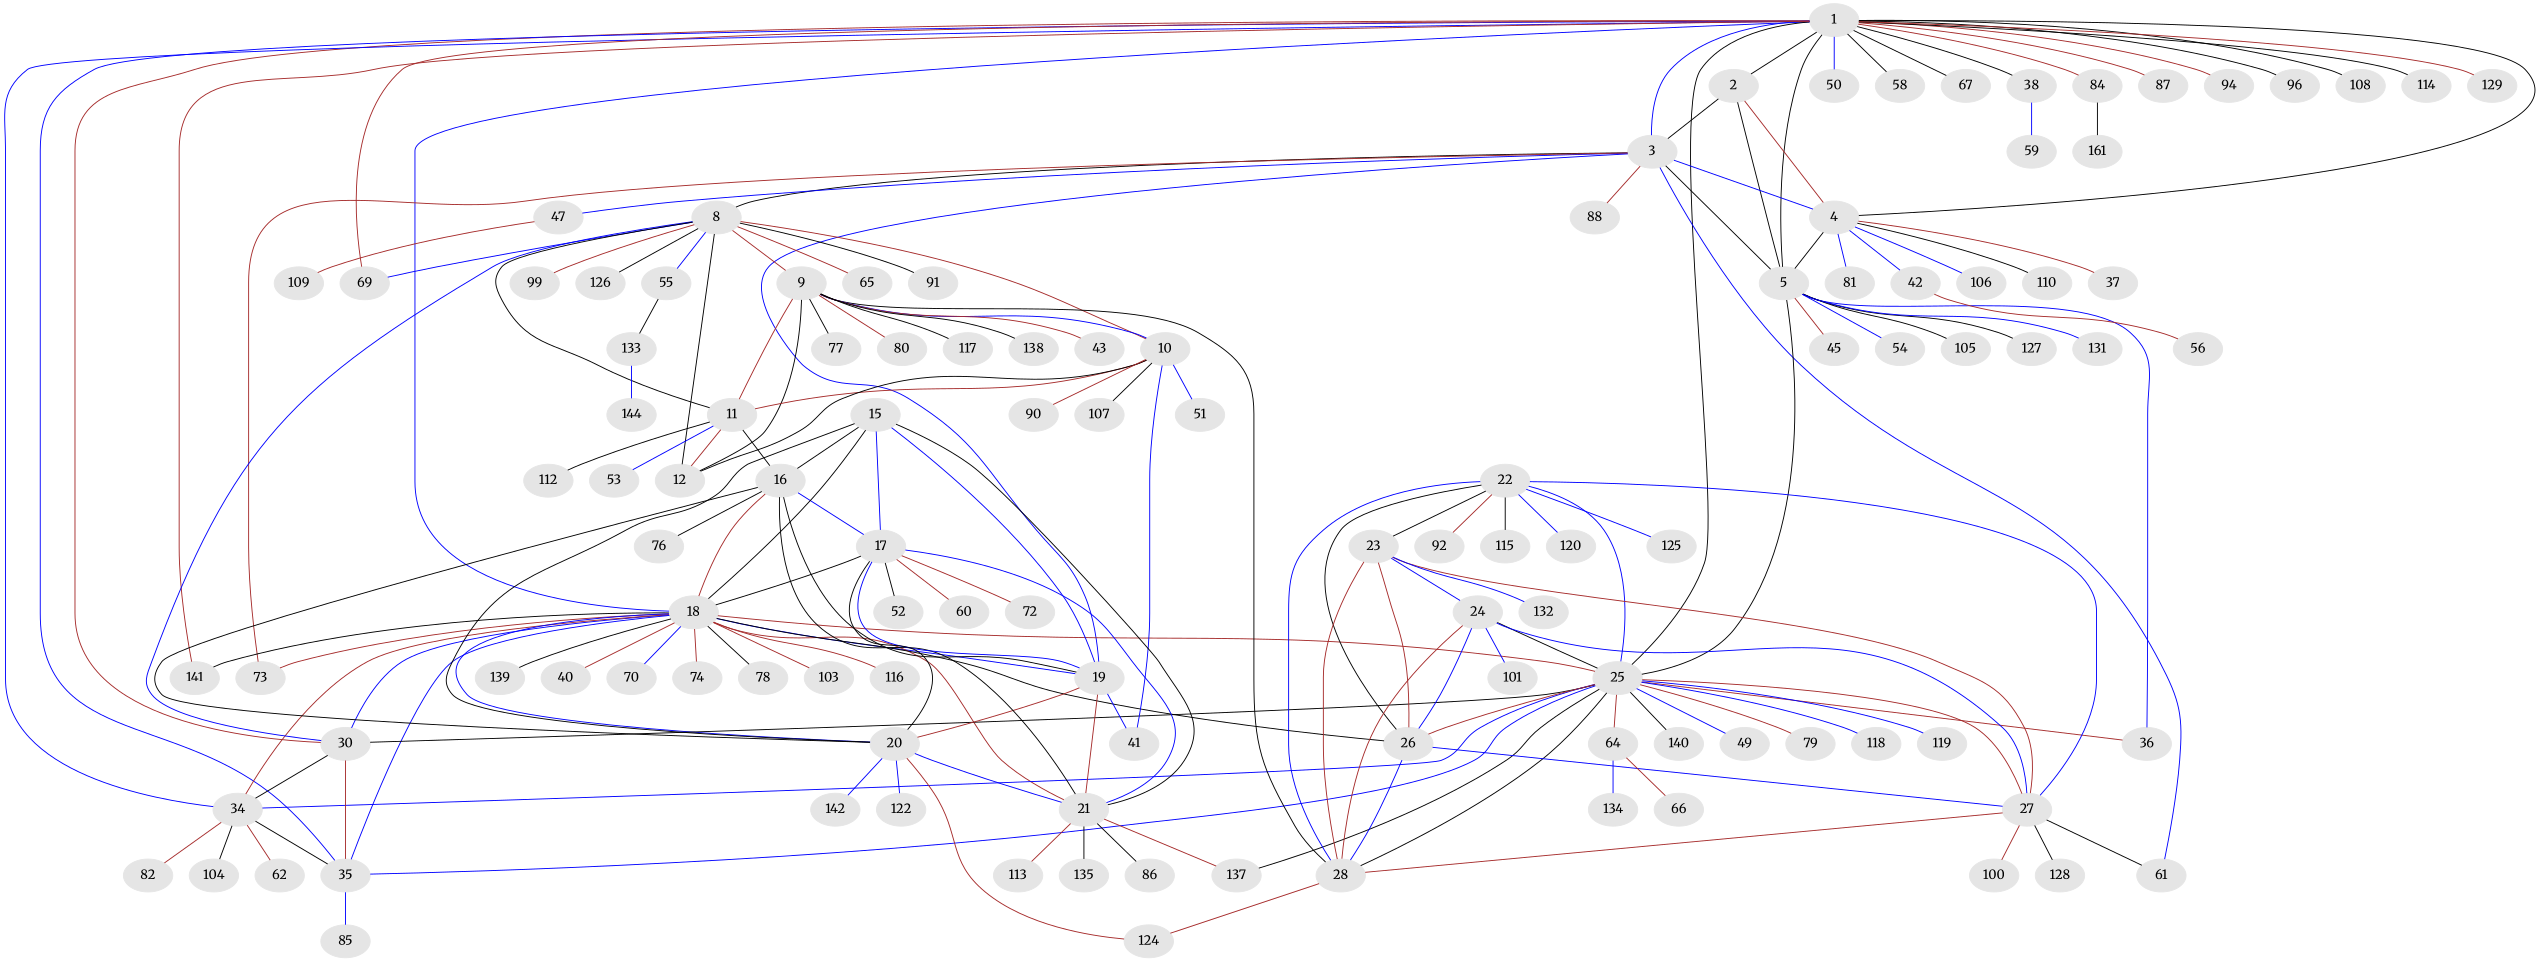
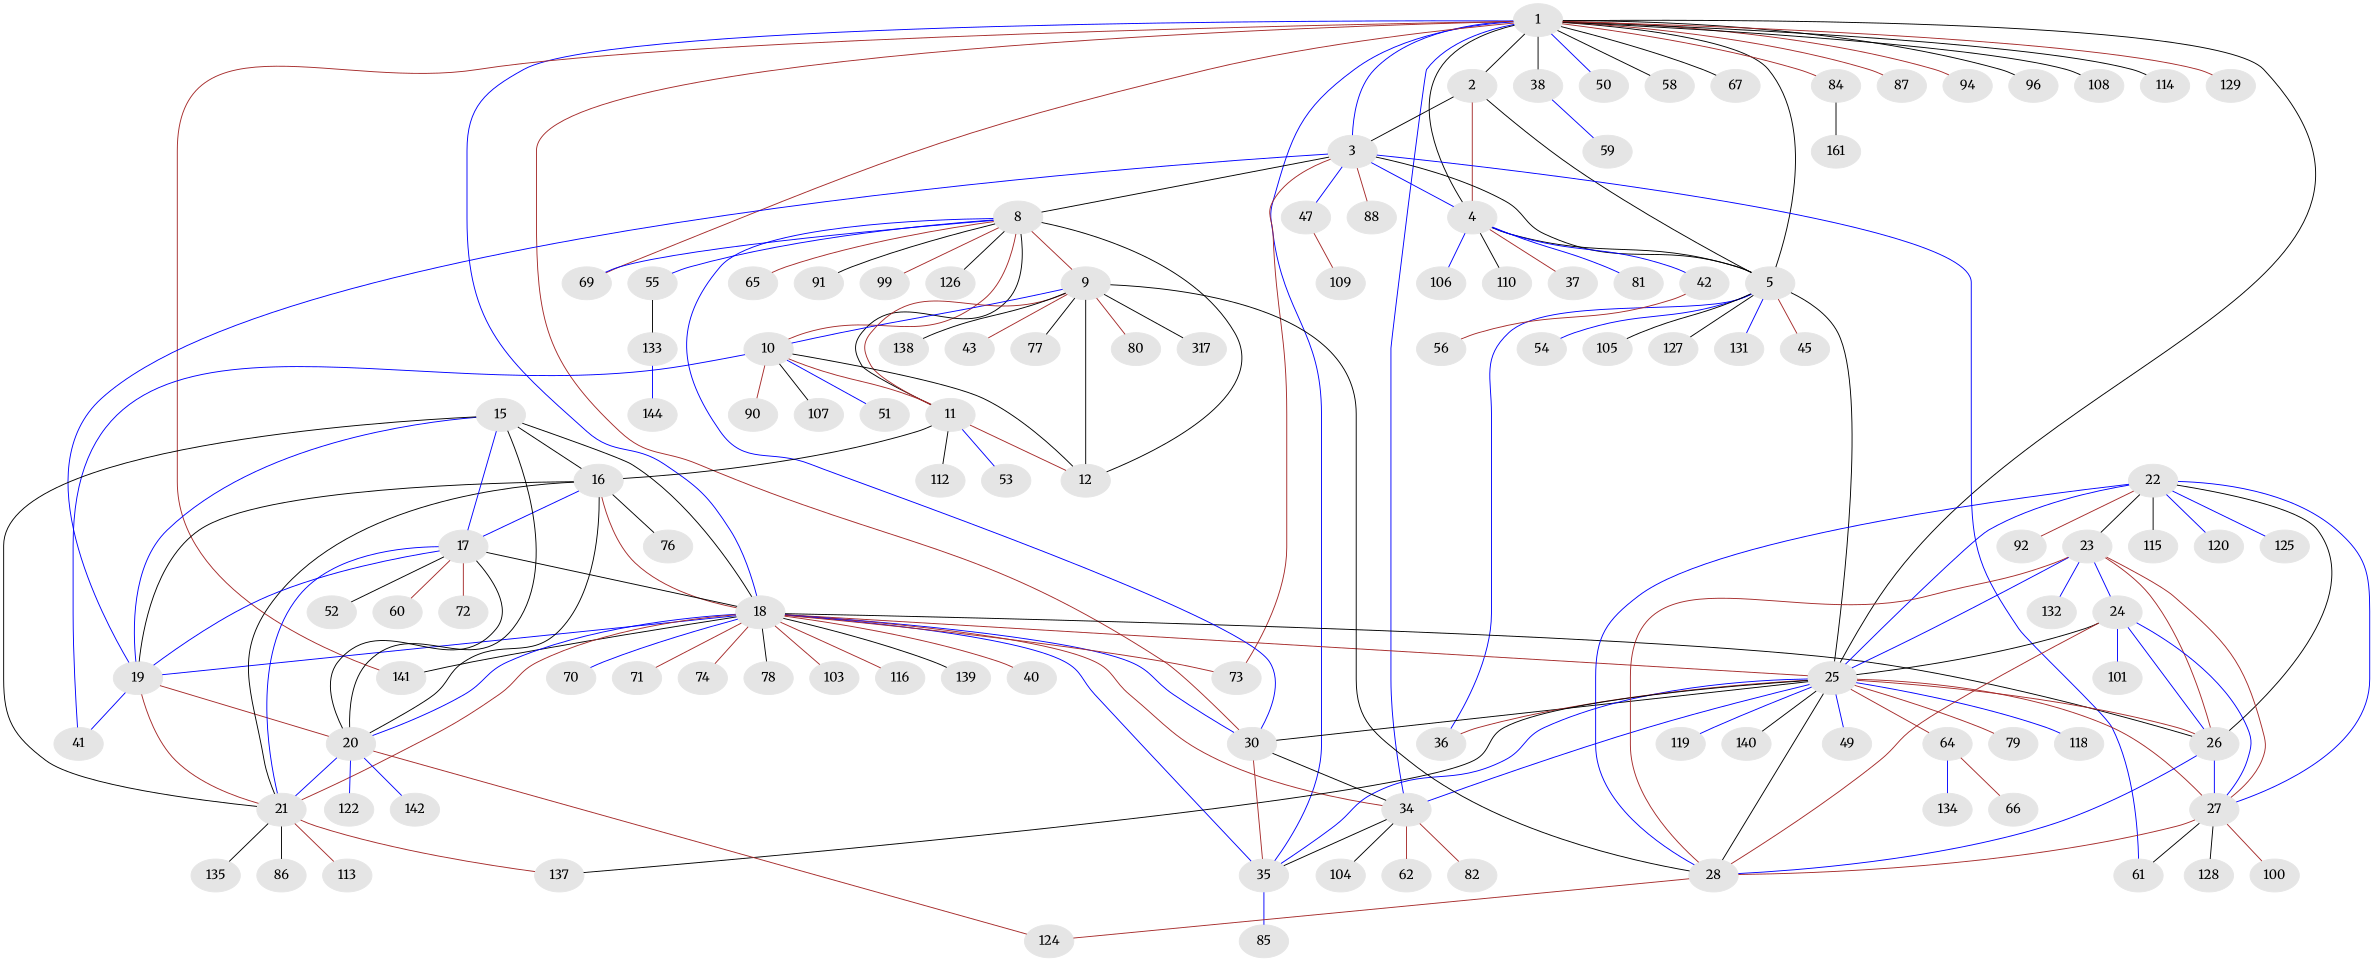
node "117": label "117" -> "317"
edge "23" -- "25": added
node "71": added
